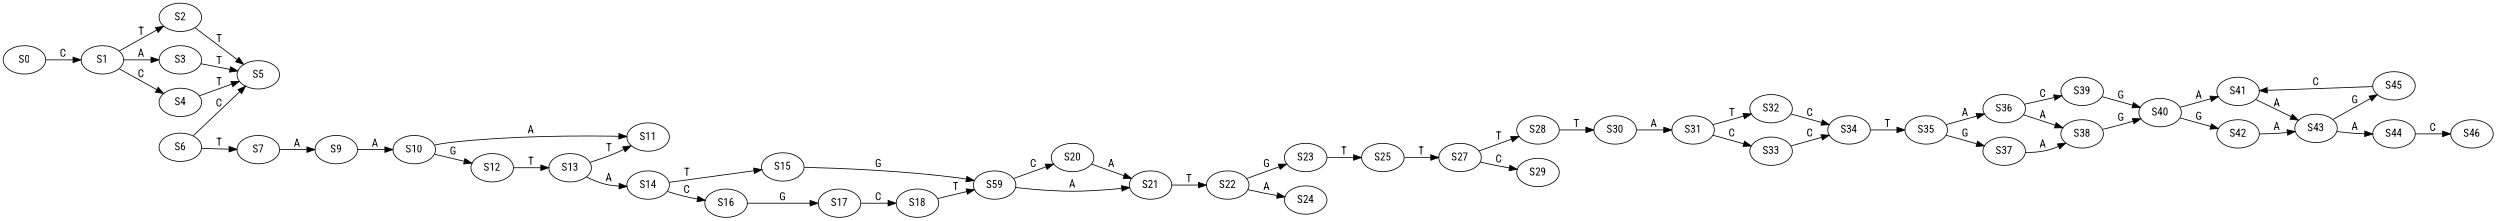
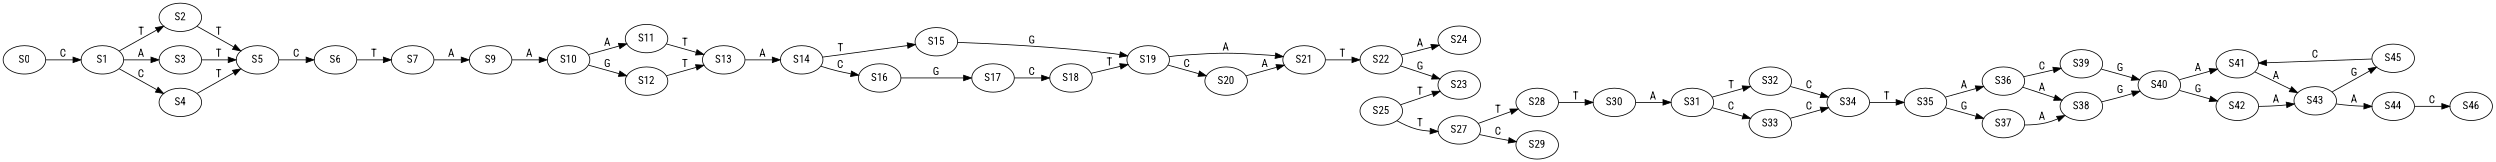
edge "S6" -> "S5": reversed
edge "S13" -> "S11": reversed
edge "S23" -> "S25": reversed
node "S59": label "S59" -> "S19"
